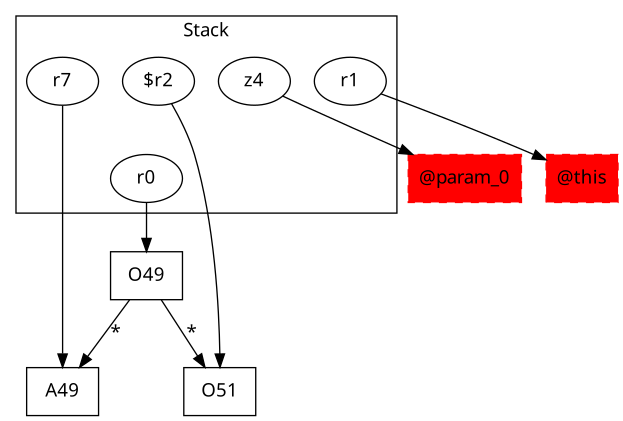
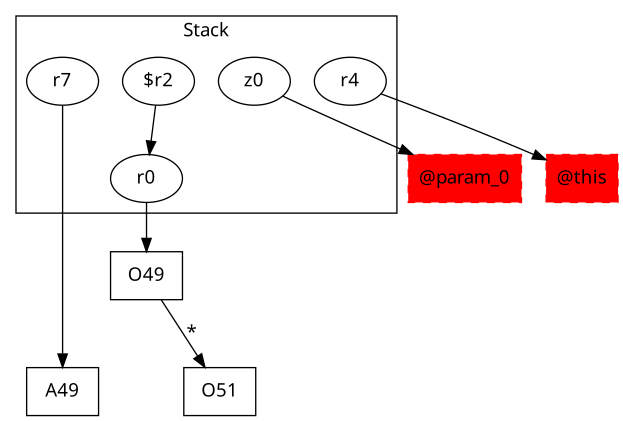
node "z4": label "z4" -> "z0"
node "r1": label "r1" -> "r4"
edge "$r2" -> "O51": now "$r2" -> "r0"
edge "O49" -> "A49": removed, label "*"
